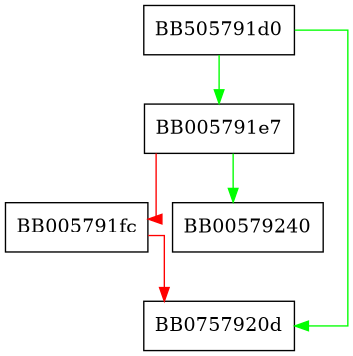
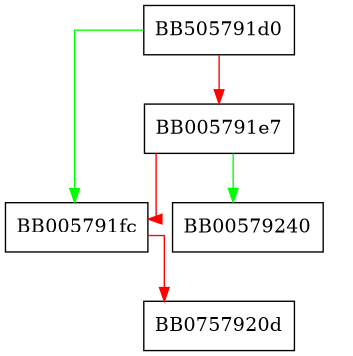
edge "BB505791d0" -> "BB005791e7": color green -> red
edge "BB505791d0" -> "BB0757920d": now "BB505791d0" -> "BB005791fc"
